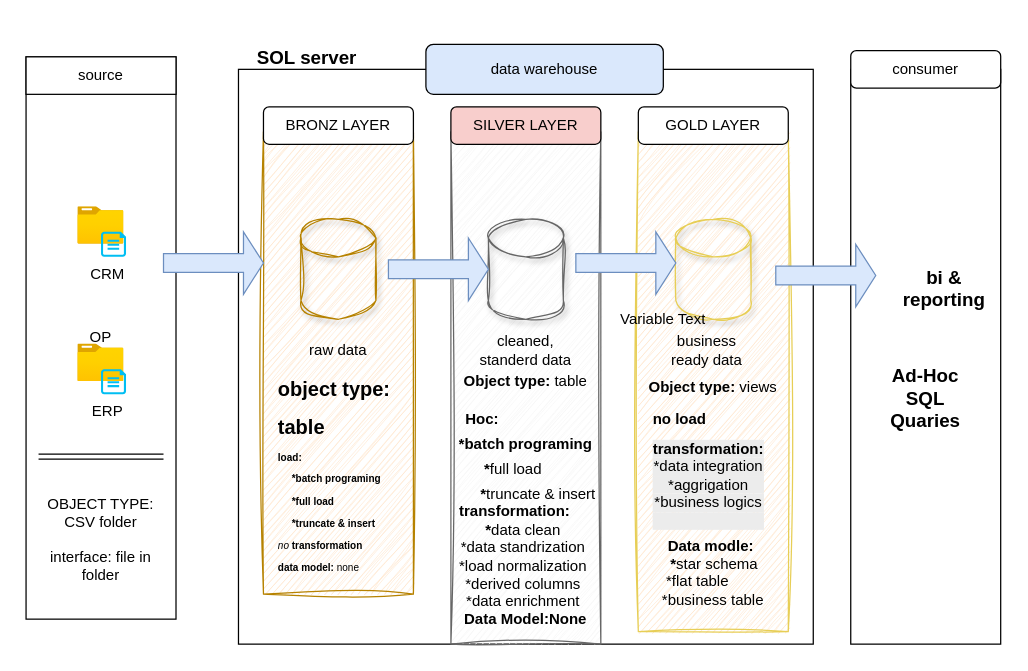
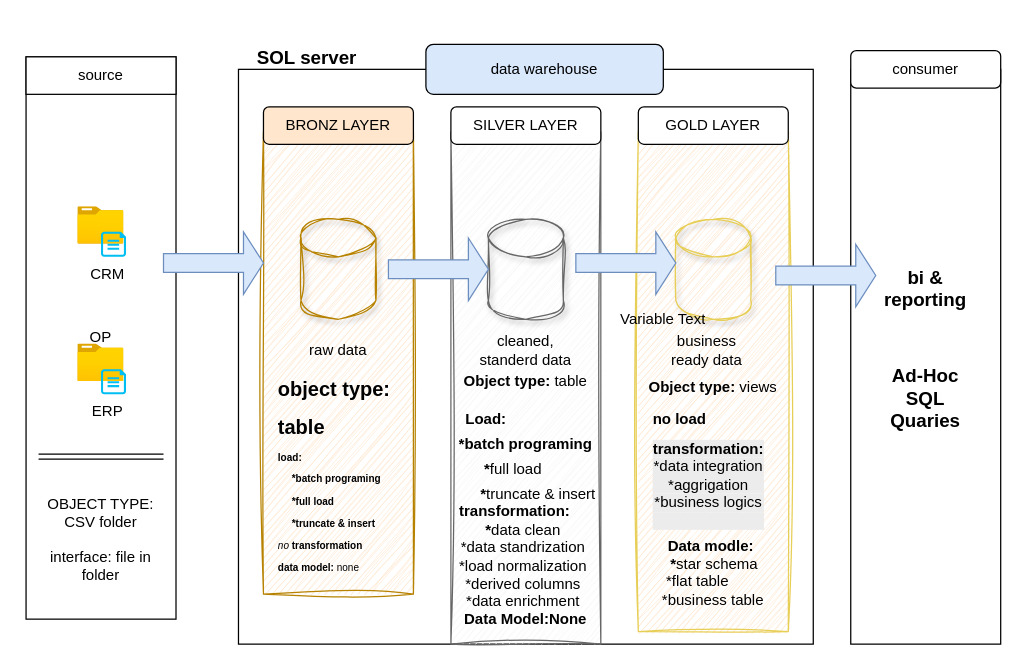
node "BRONZ LAYER": fillcolor #ffffff -> #ffe6cc
node "SILVER LAYER": fillcolor #f8cecc -> #ffffff
node "bi & reporting": moved (944, 288) -> (926, 288)
node "Hoc:": label "Hoc:" -> "Load:"
